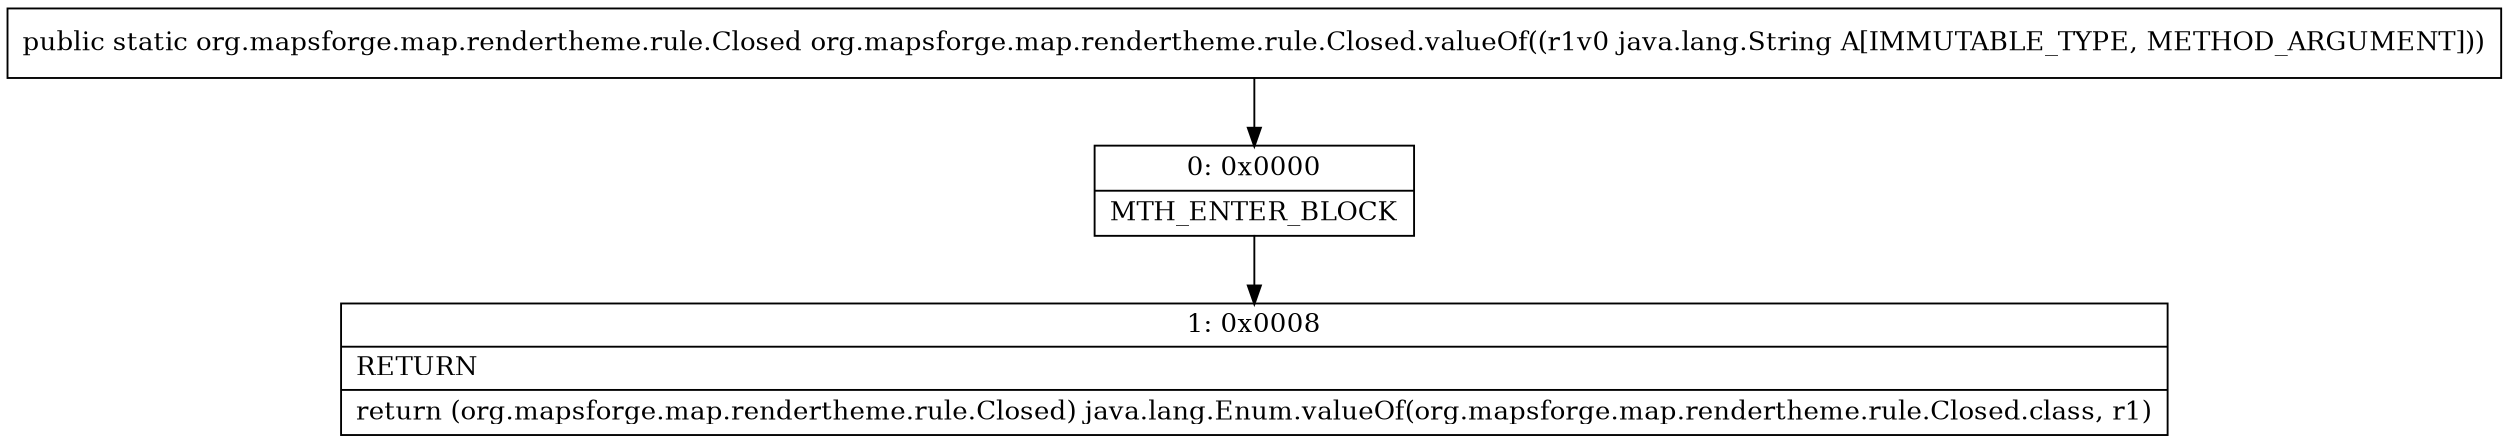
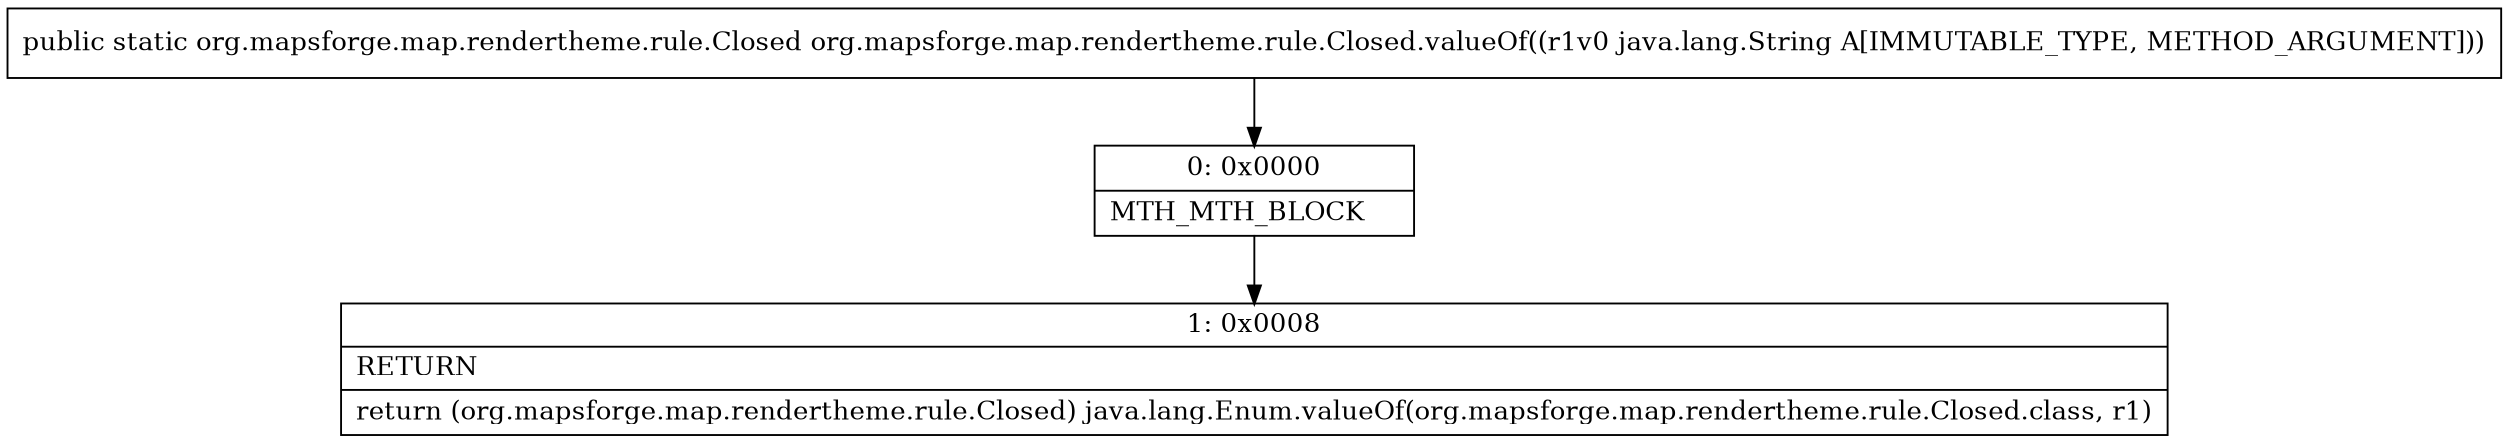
node "0: 0x0000": text "MTH_ENTER_BLOCK" -> "MTH_MTH_BLOCK"
